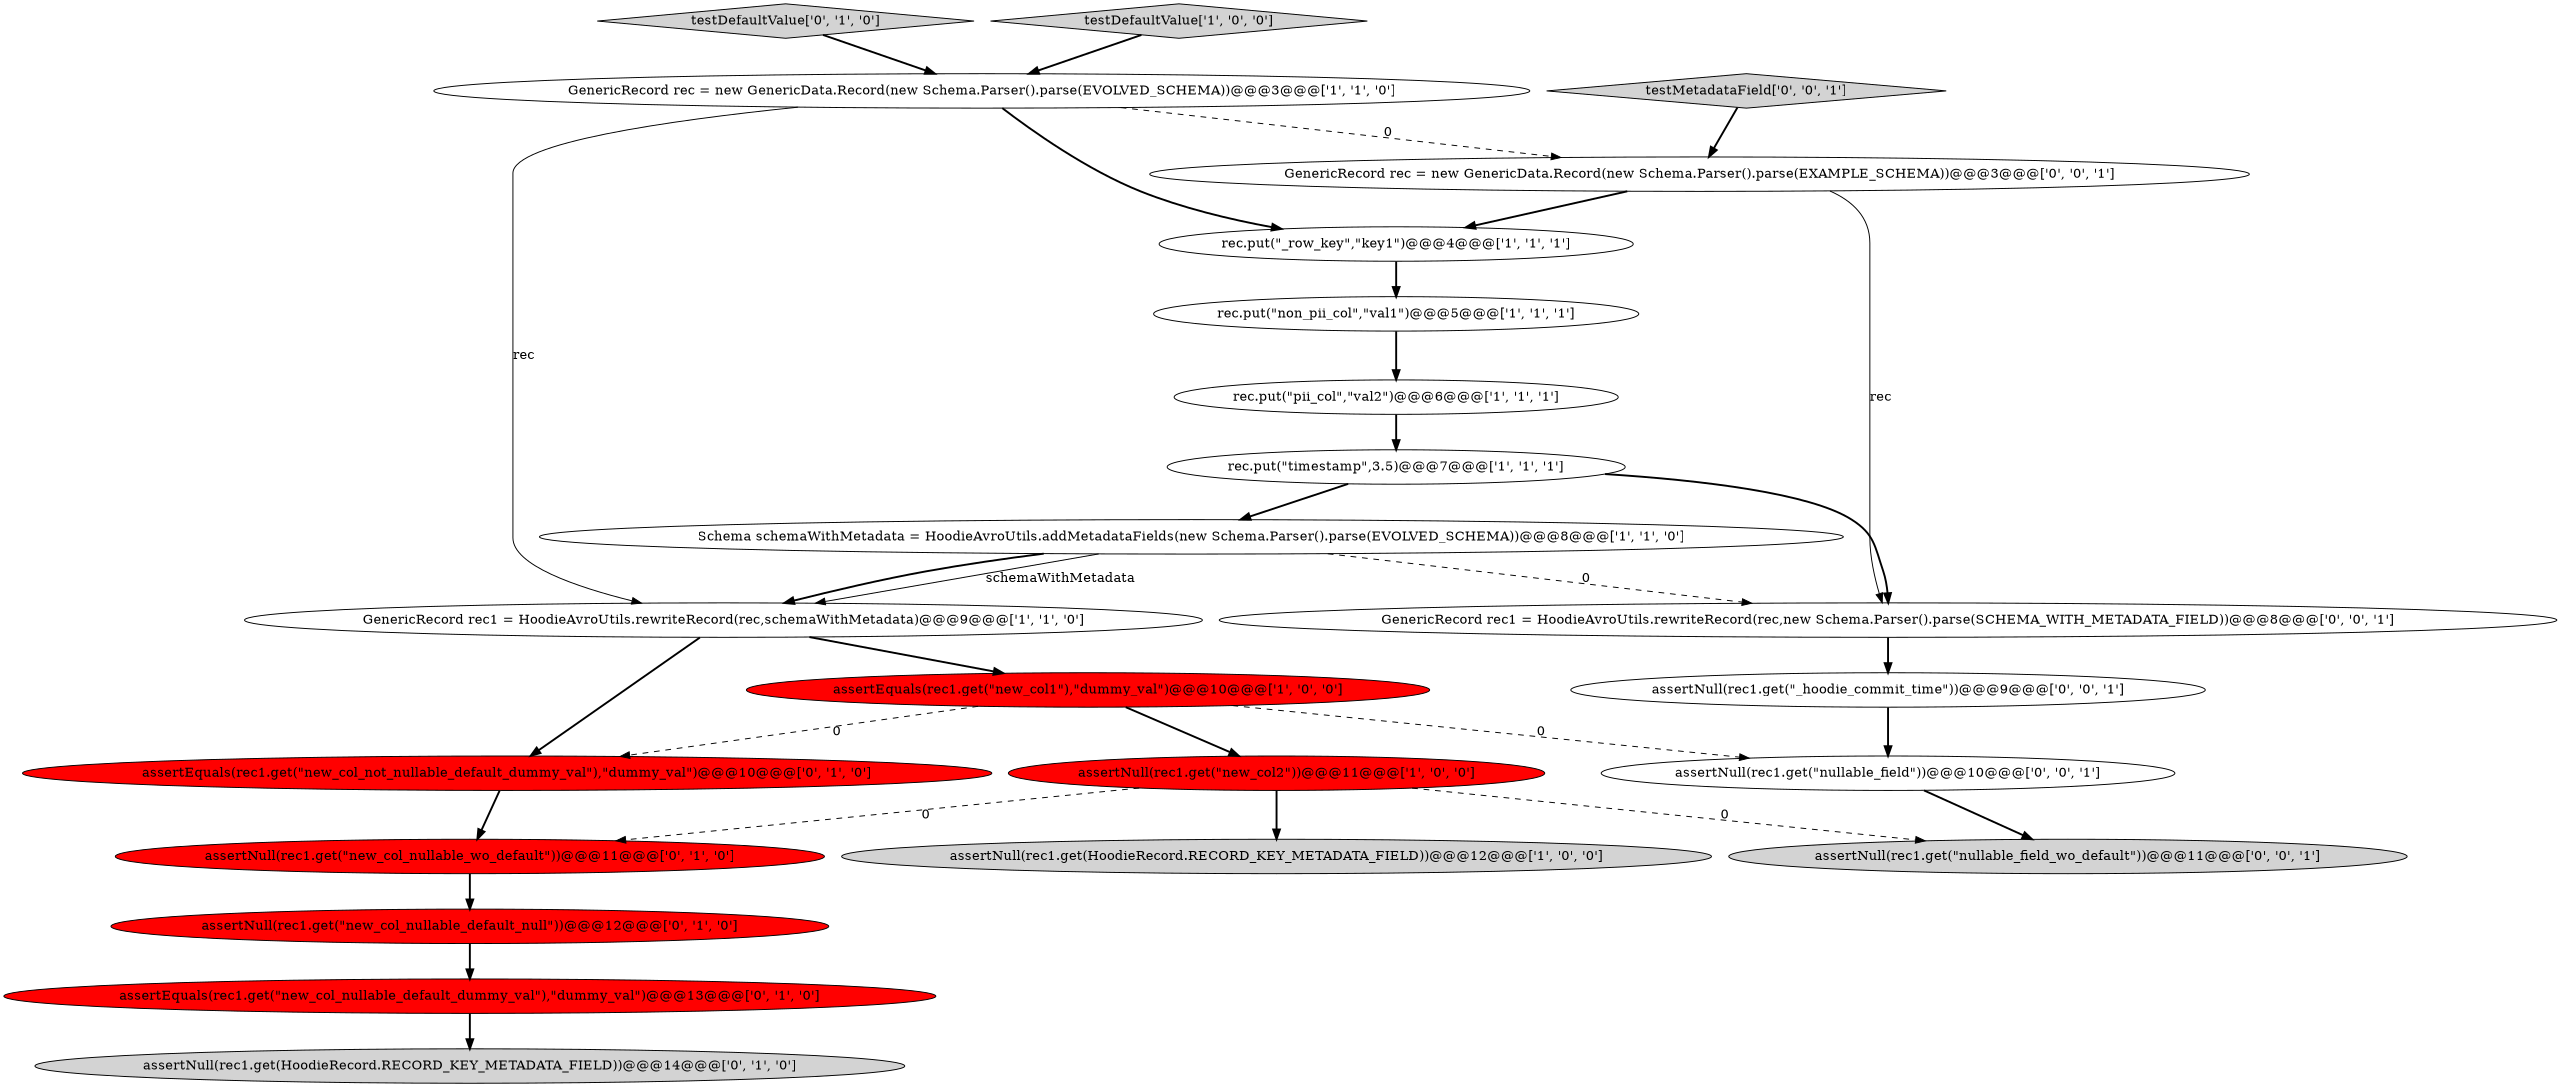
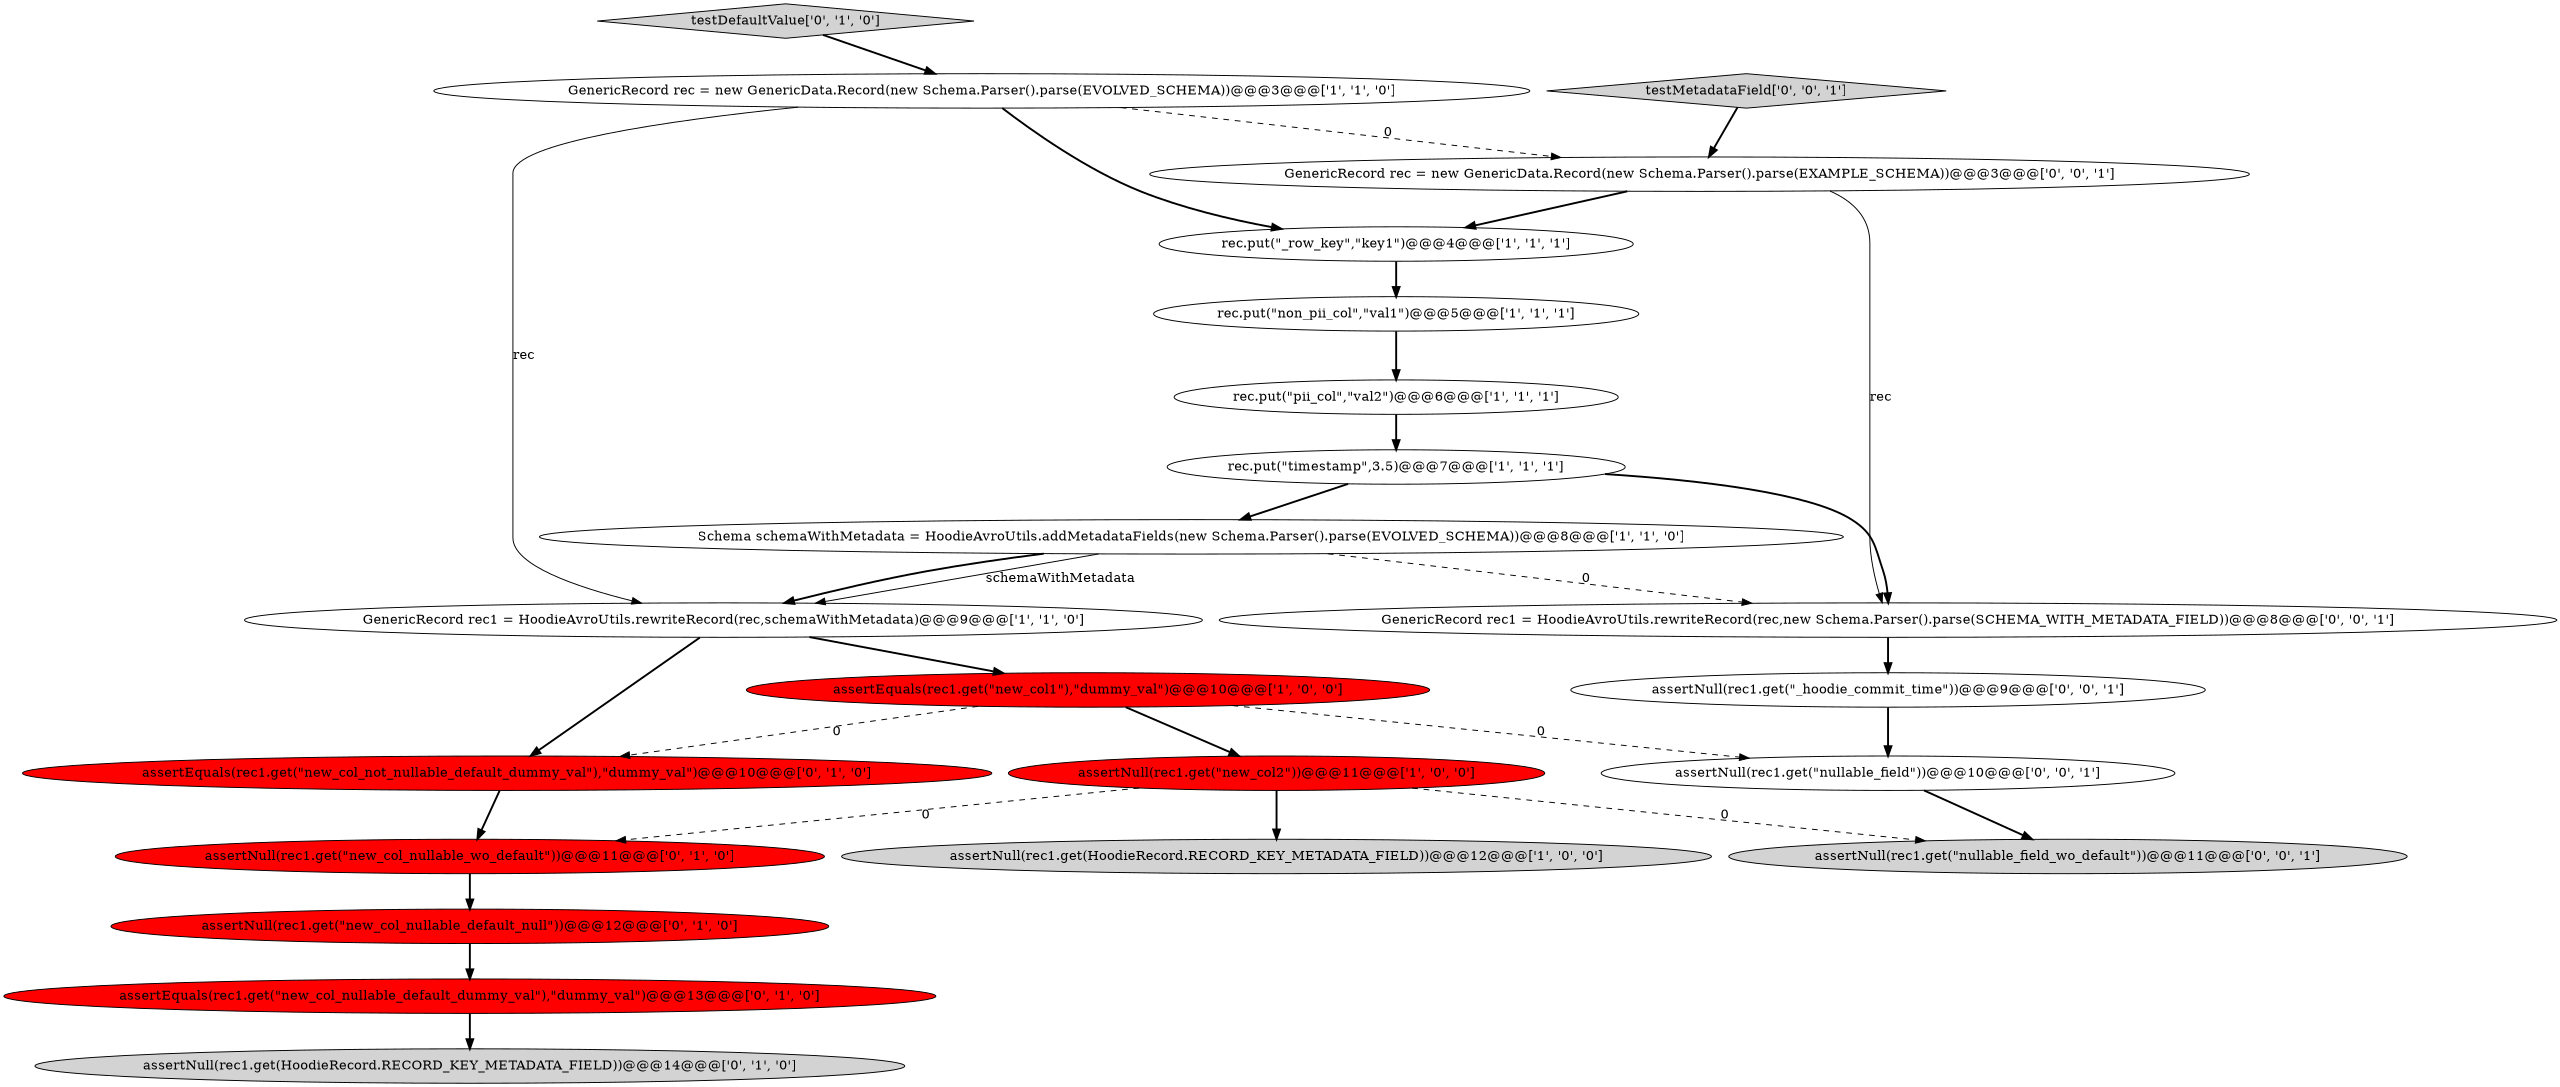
node "testDefaultValue['1', '0', '0']": removed
